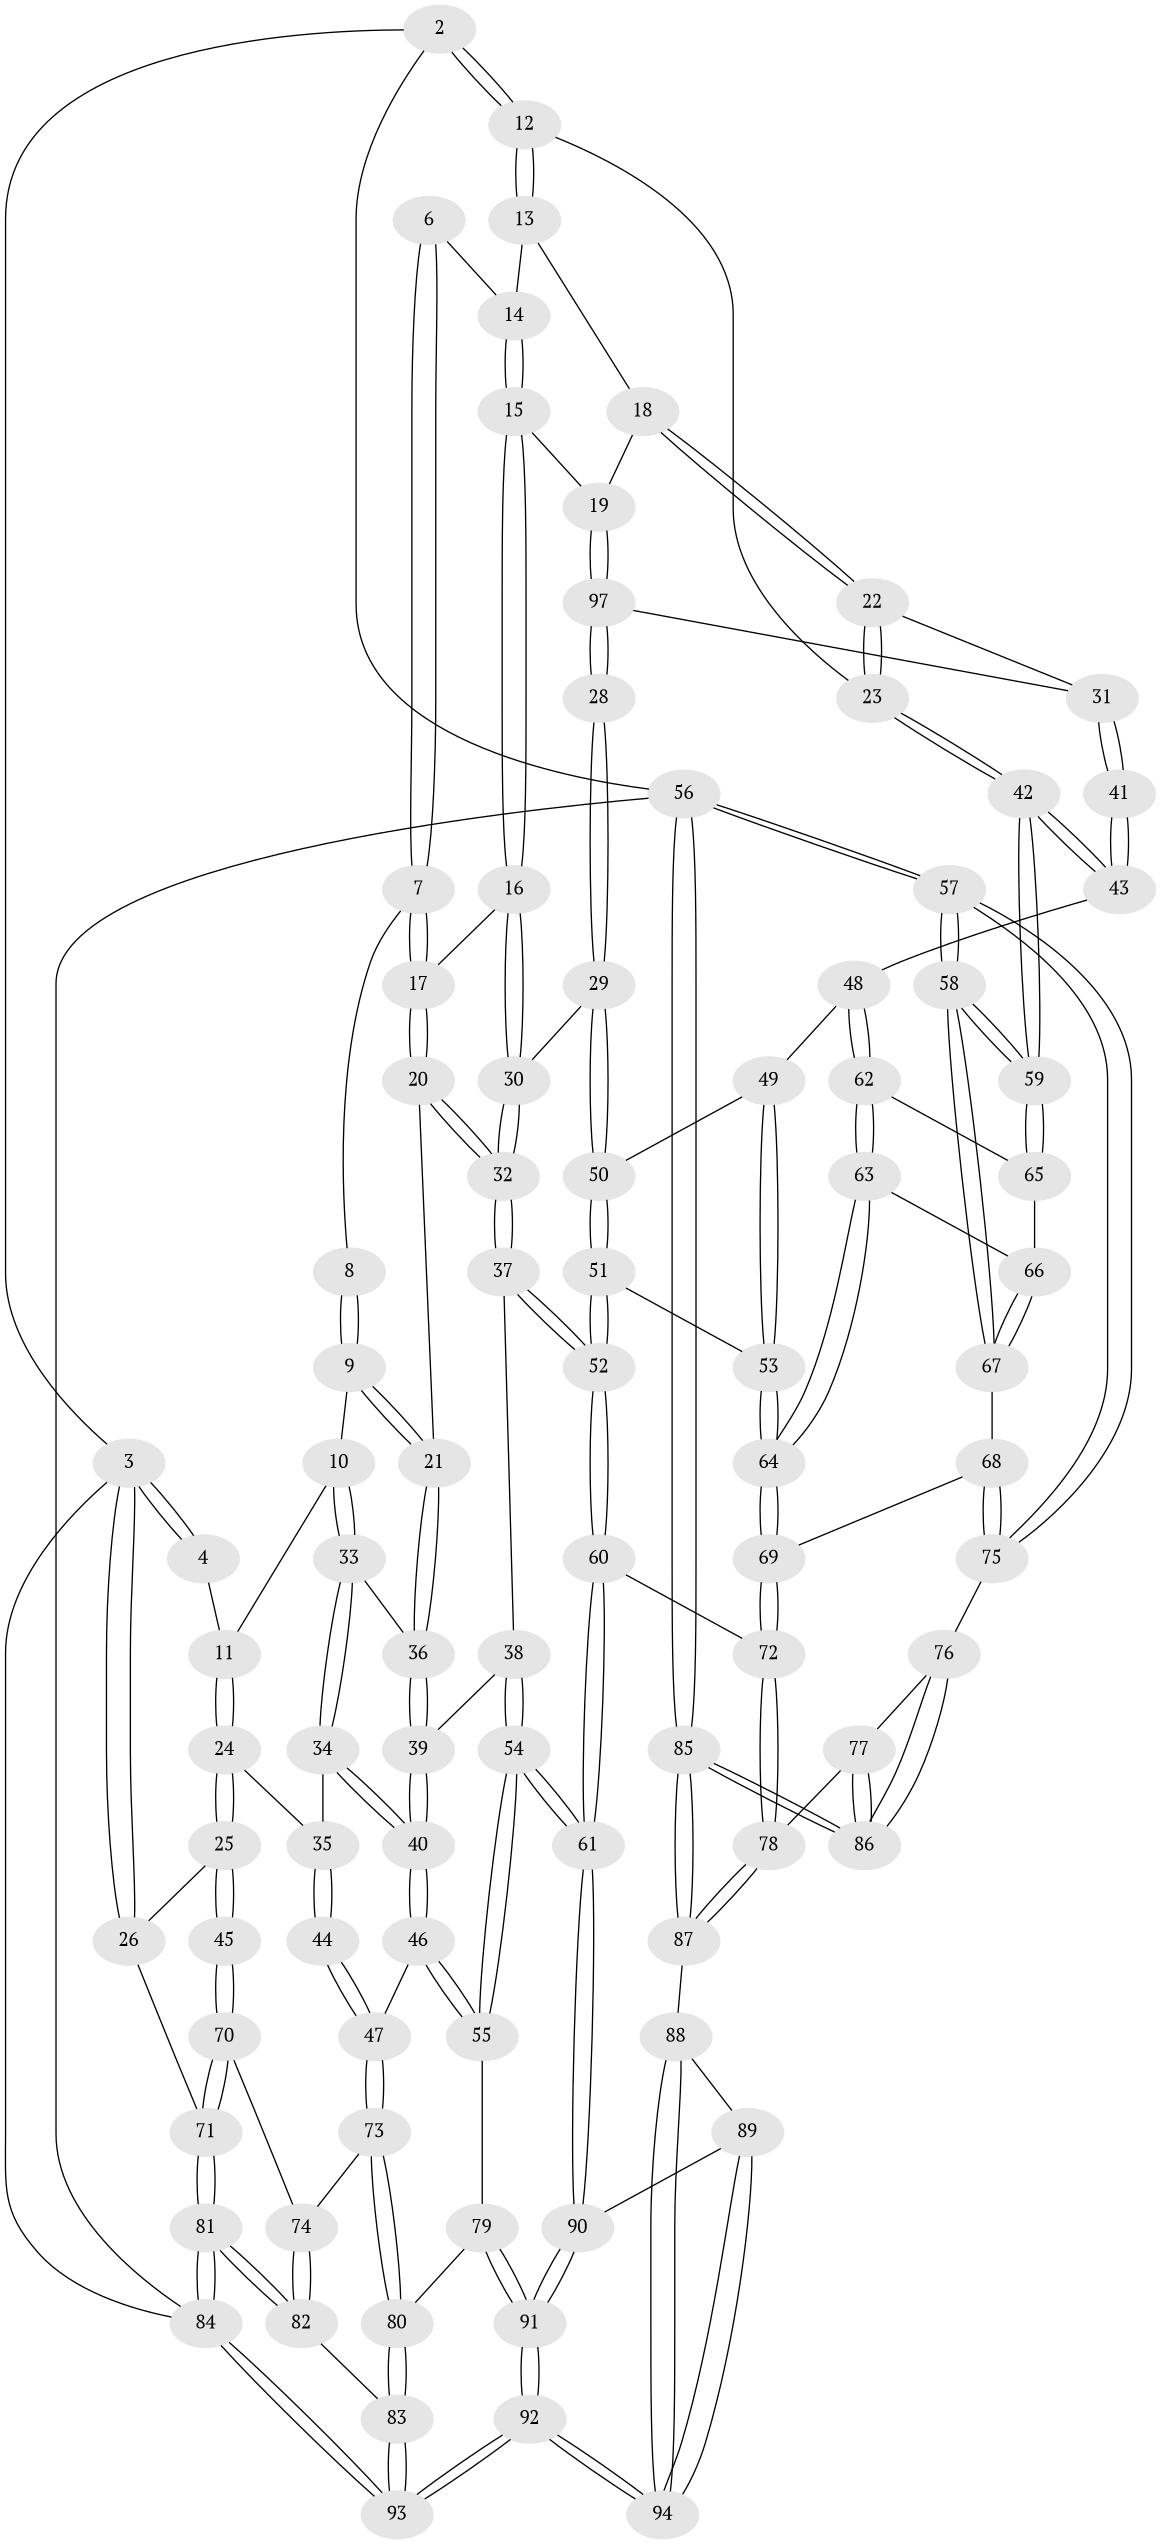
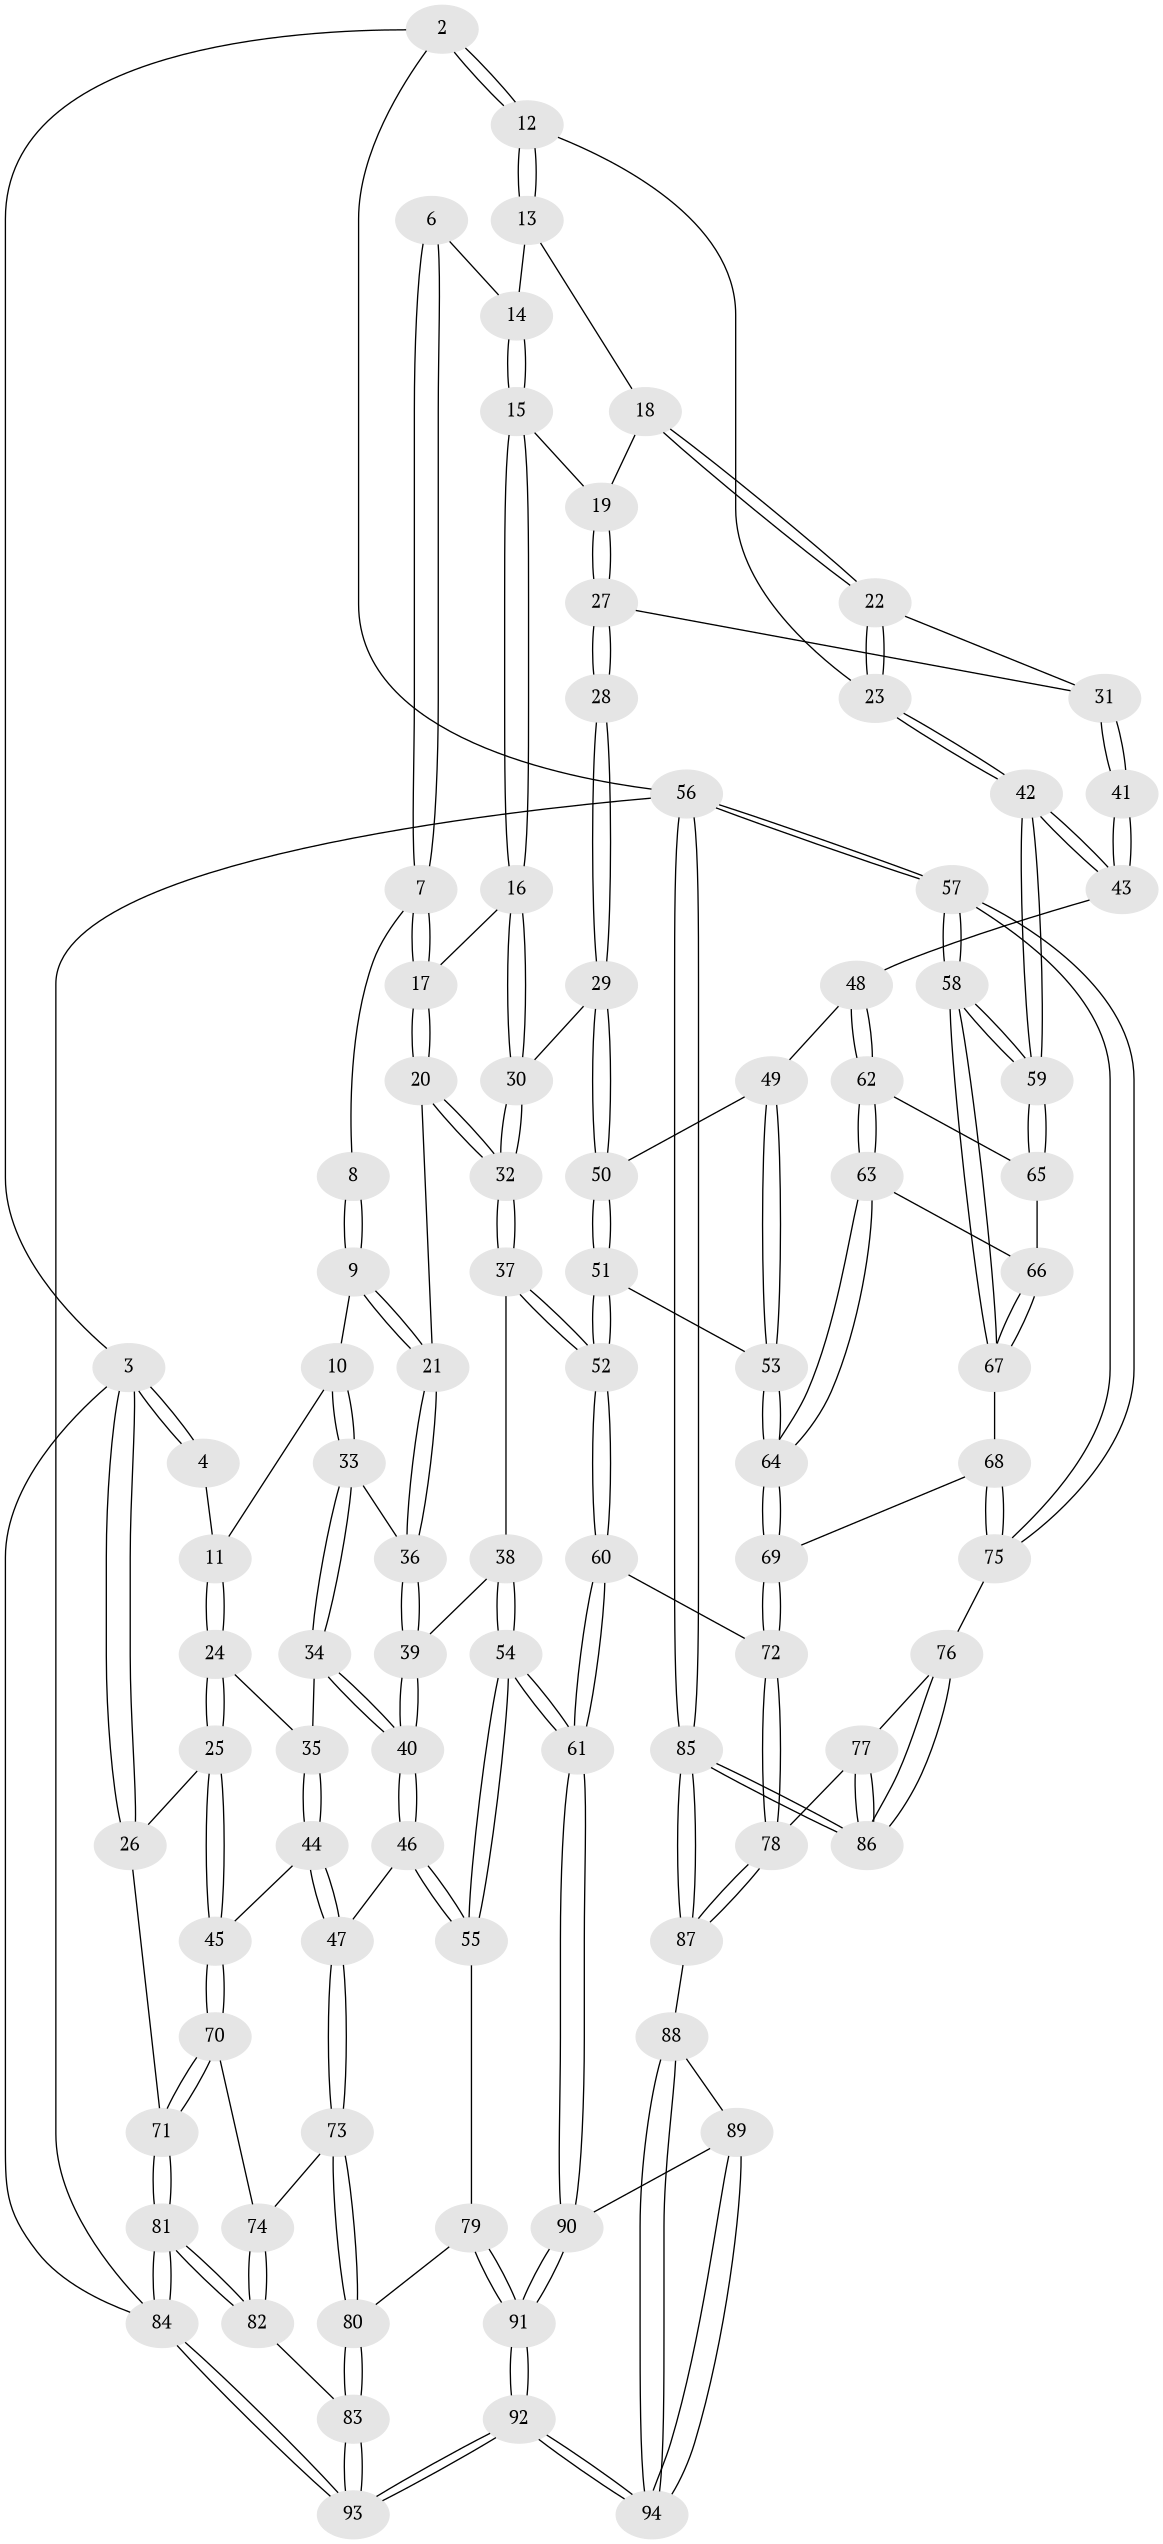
node "97": label "97" -> "27"
edge "44" -- "45": added
